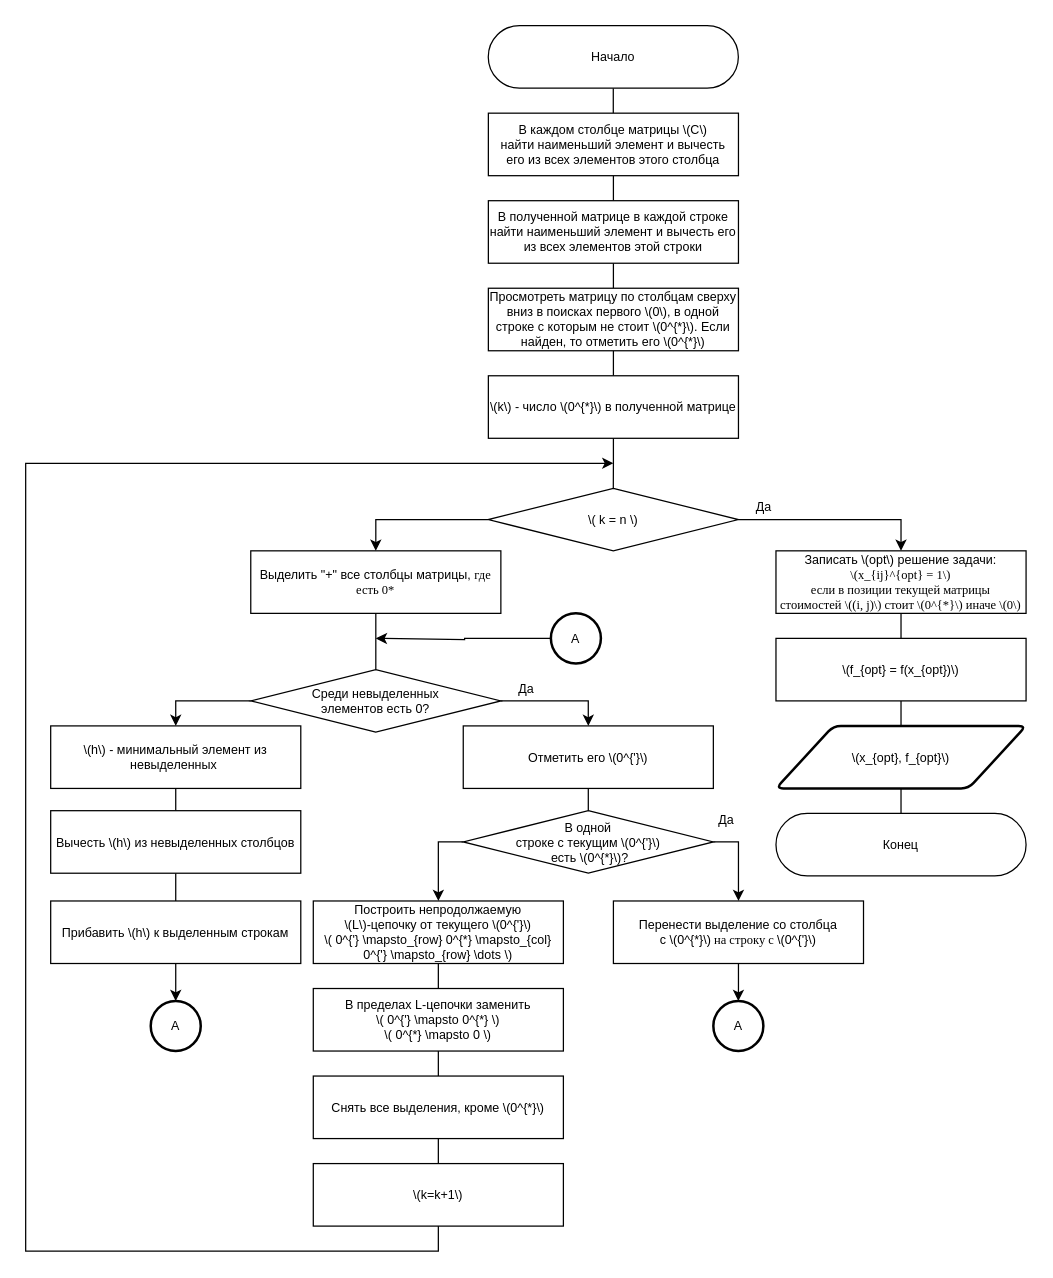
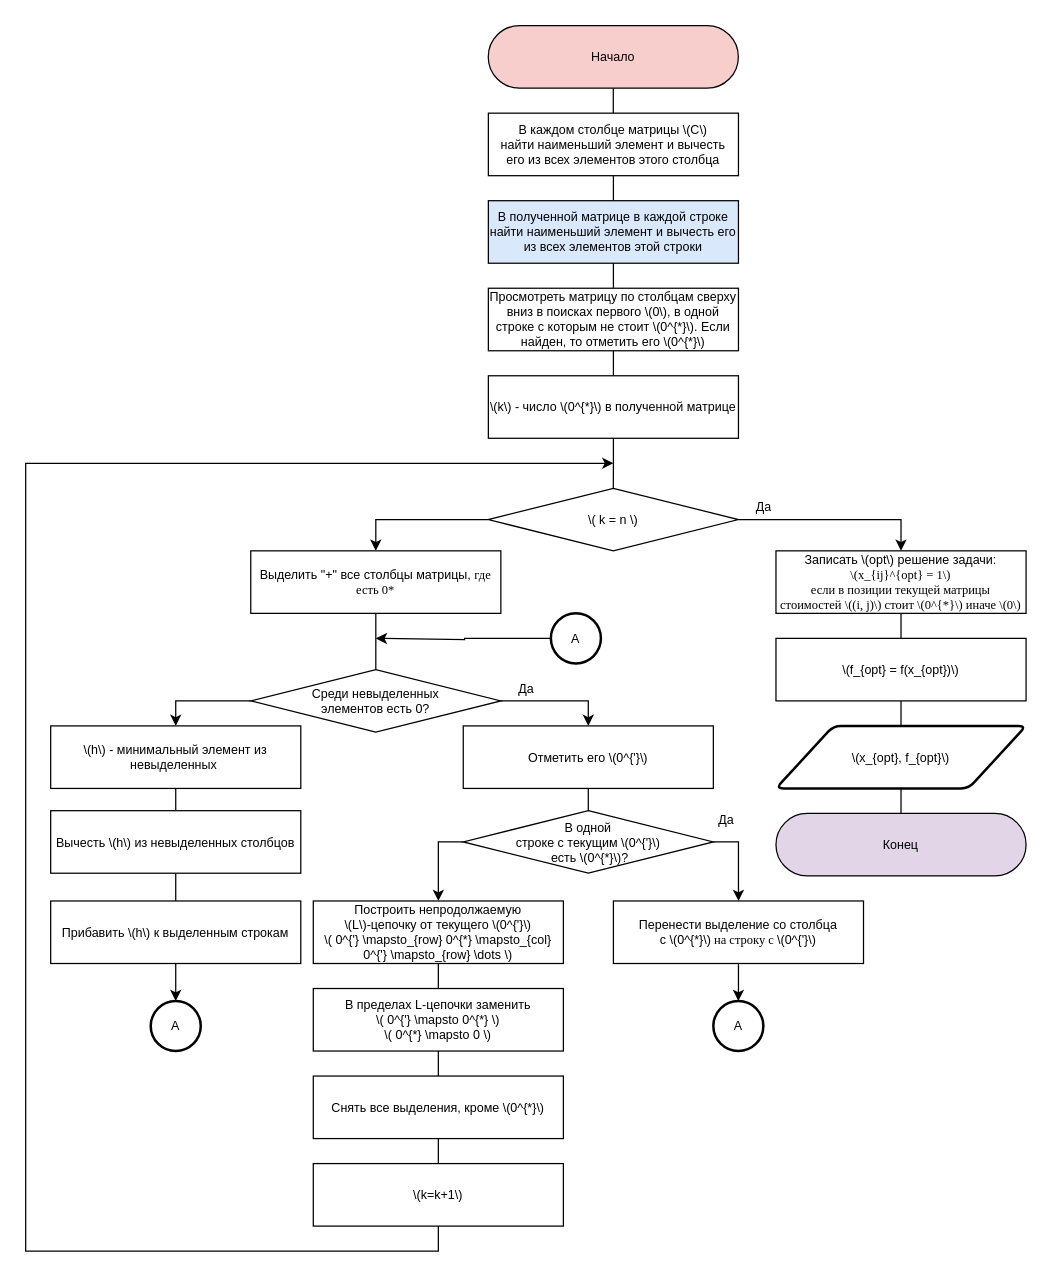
node "Начало": fillcolor #ffffff -> #f8cecc
node "В полученной матрице в каждой строке найти наименьший элемент и вычесть его из всех элементов этой строки": fillcolor #ffffff -> #dae8fc
node "Конец": fillcolor #ffffff -> #e1d5e7
